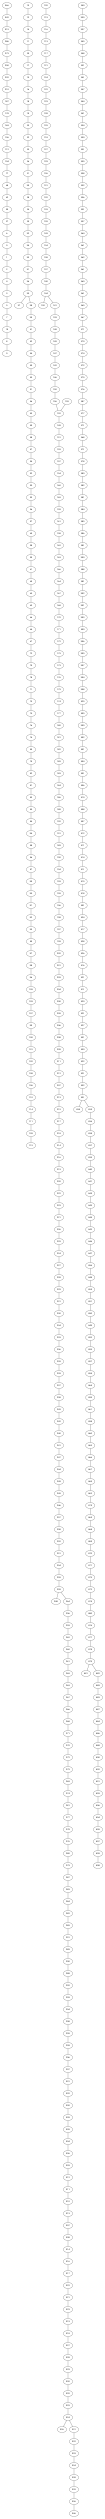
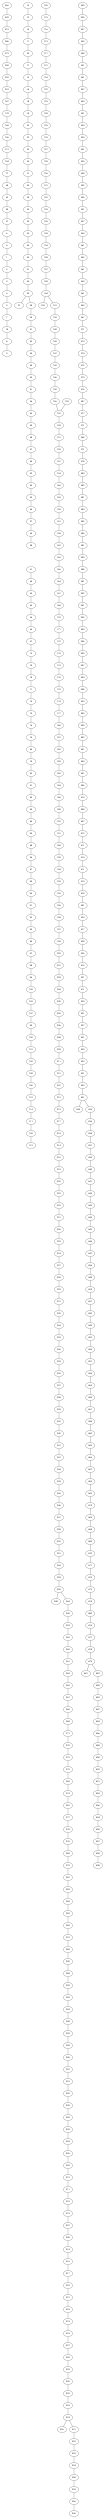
node "59": removed
